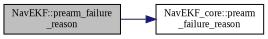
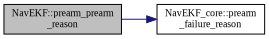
node "NavEKF::prearm_failure _reason": label "NavEKF::prearm_failure _reason" -> "NavEKF::prearm_prearm _reason"
